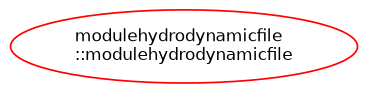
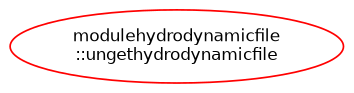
node "modulehydrodynamicfile ::modulehydrodynamicfile": label "modulehydrodynamicfile ::modulehydrodynamicfile" -> "modulehydrodynamicfile ::ungethydrodynamicfile"
